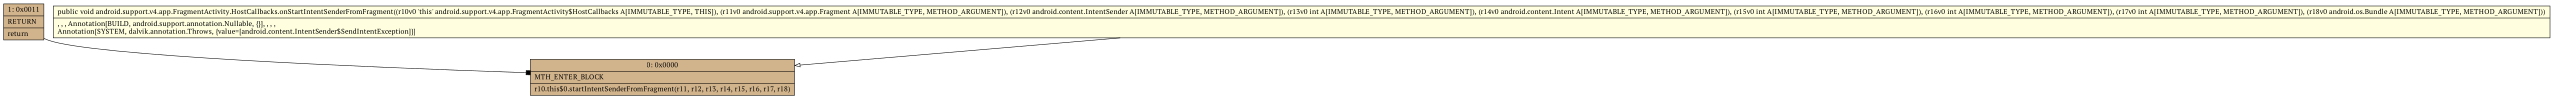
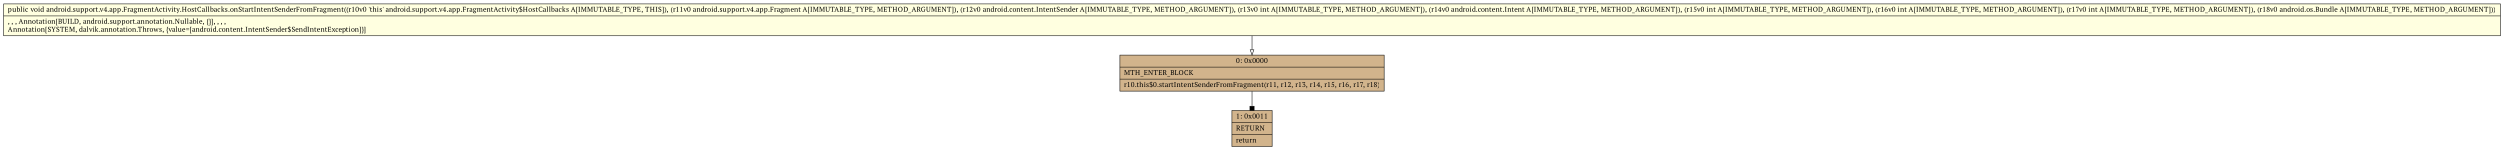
edge "1: 0x0011" -> "0: 0x0000": reversed
